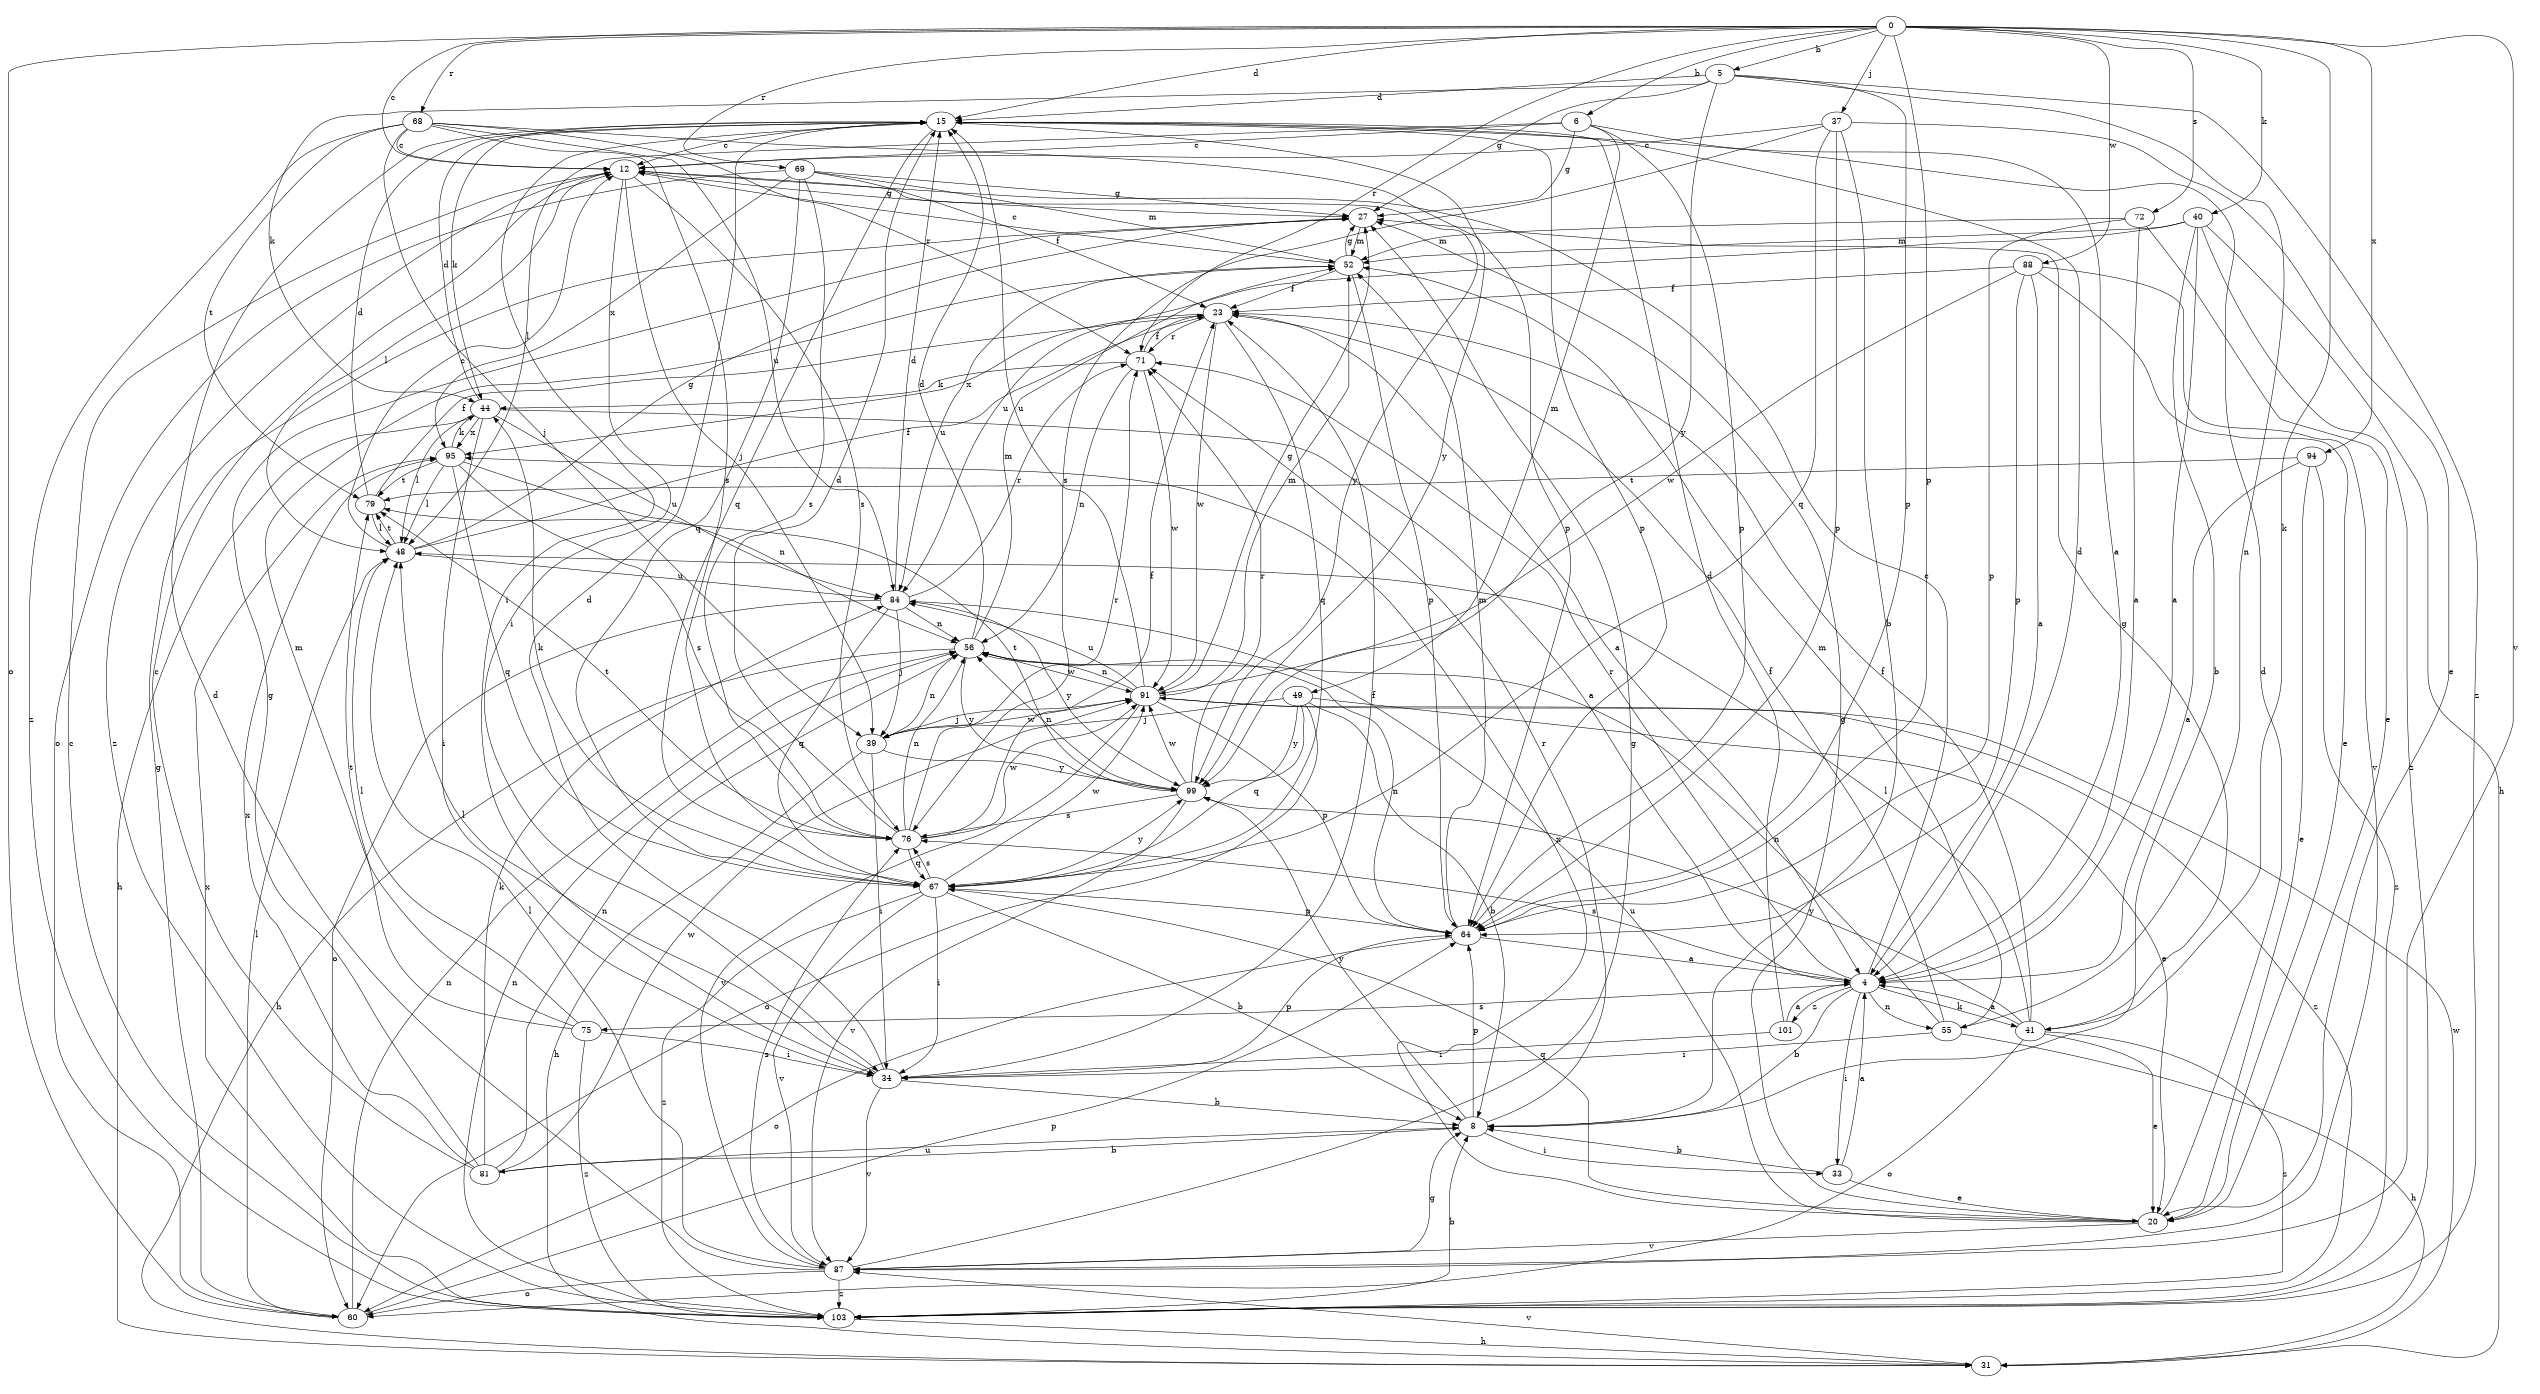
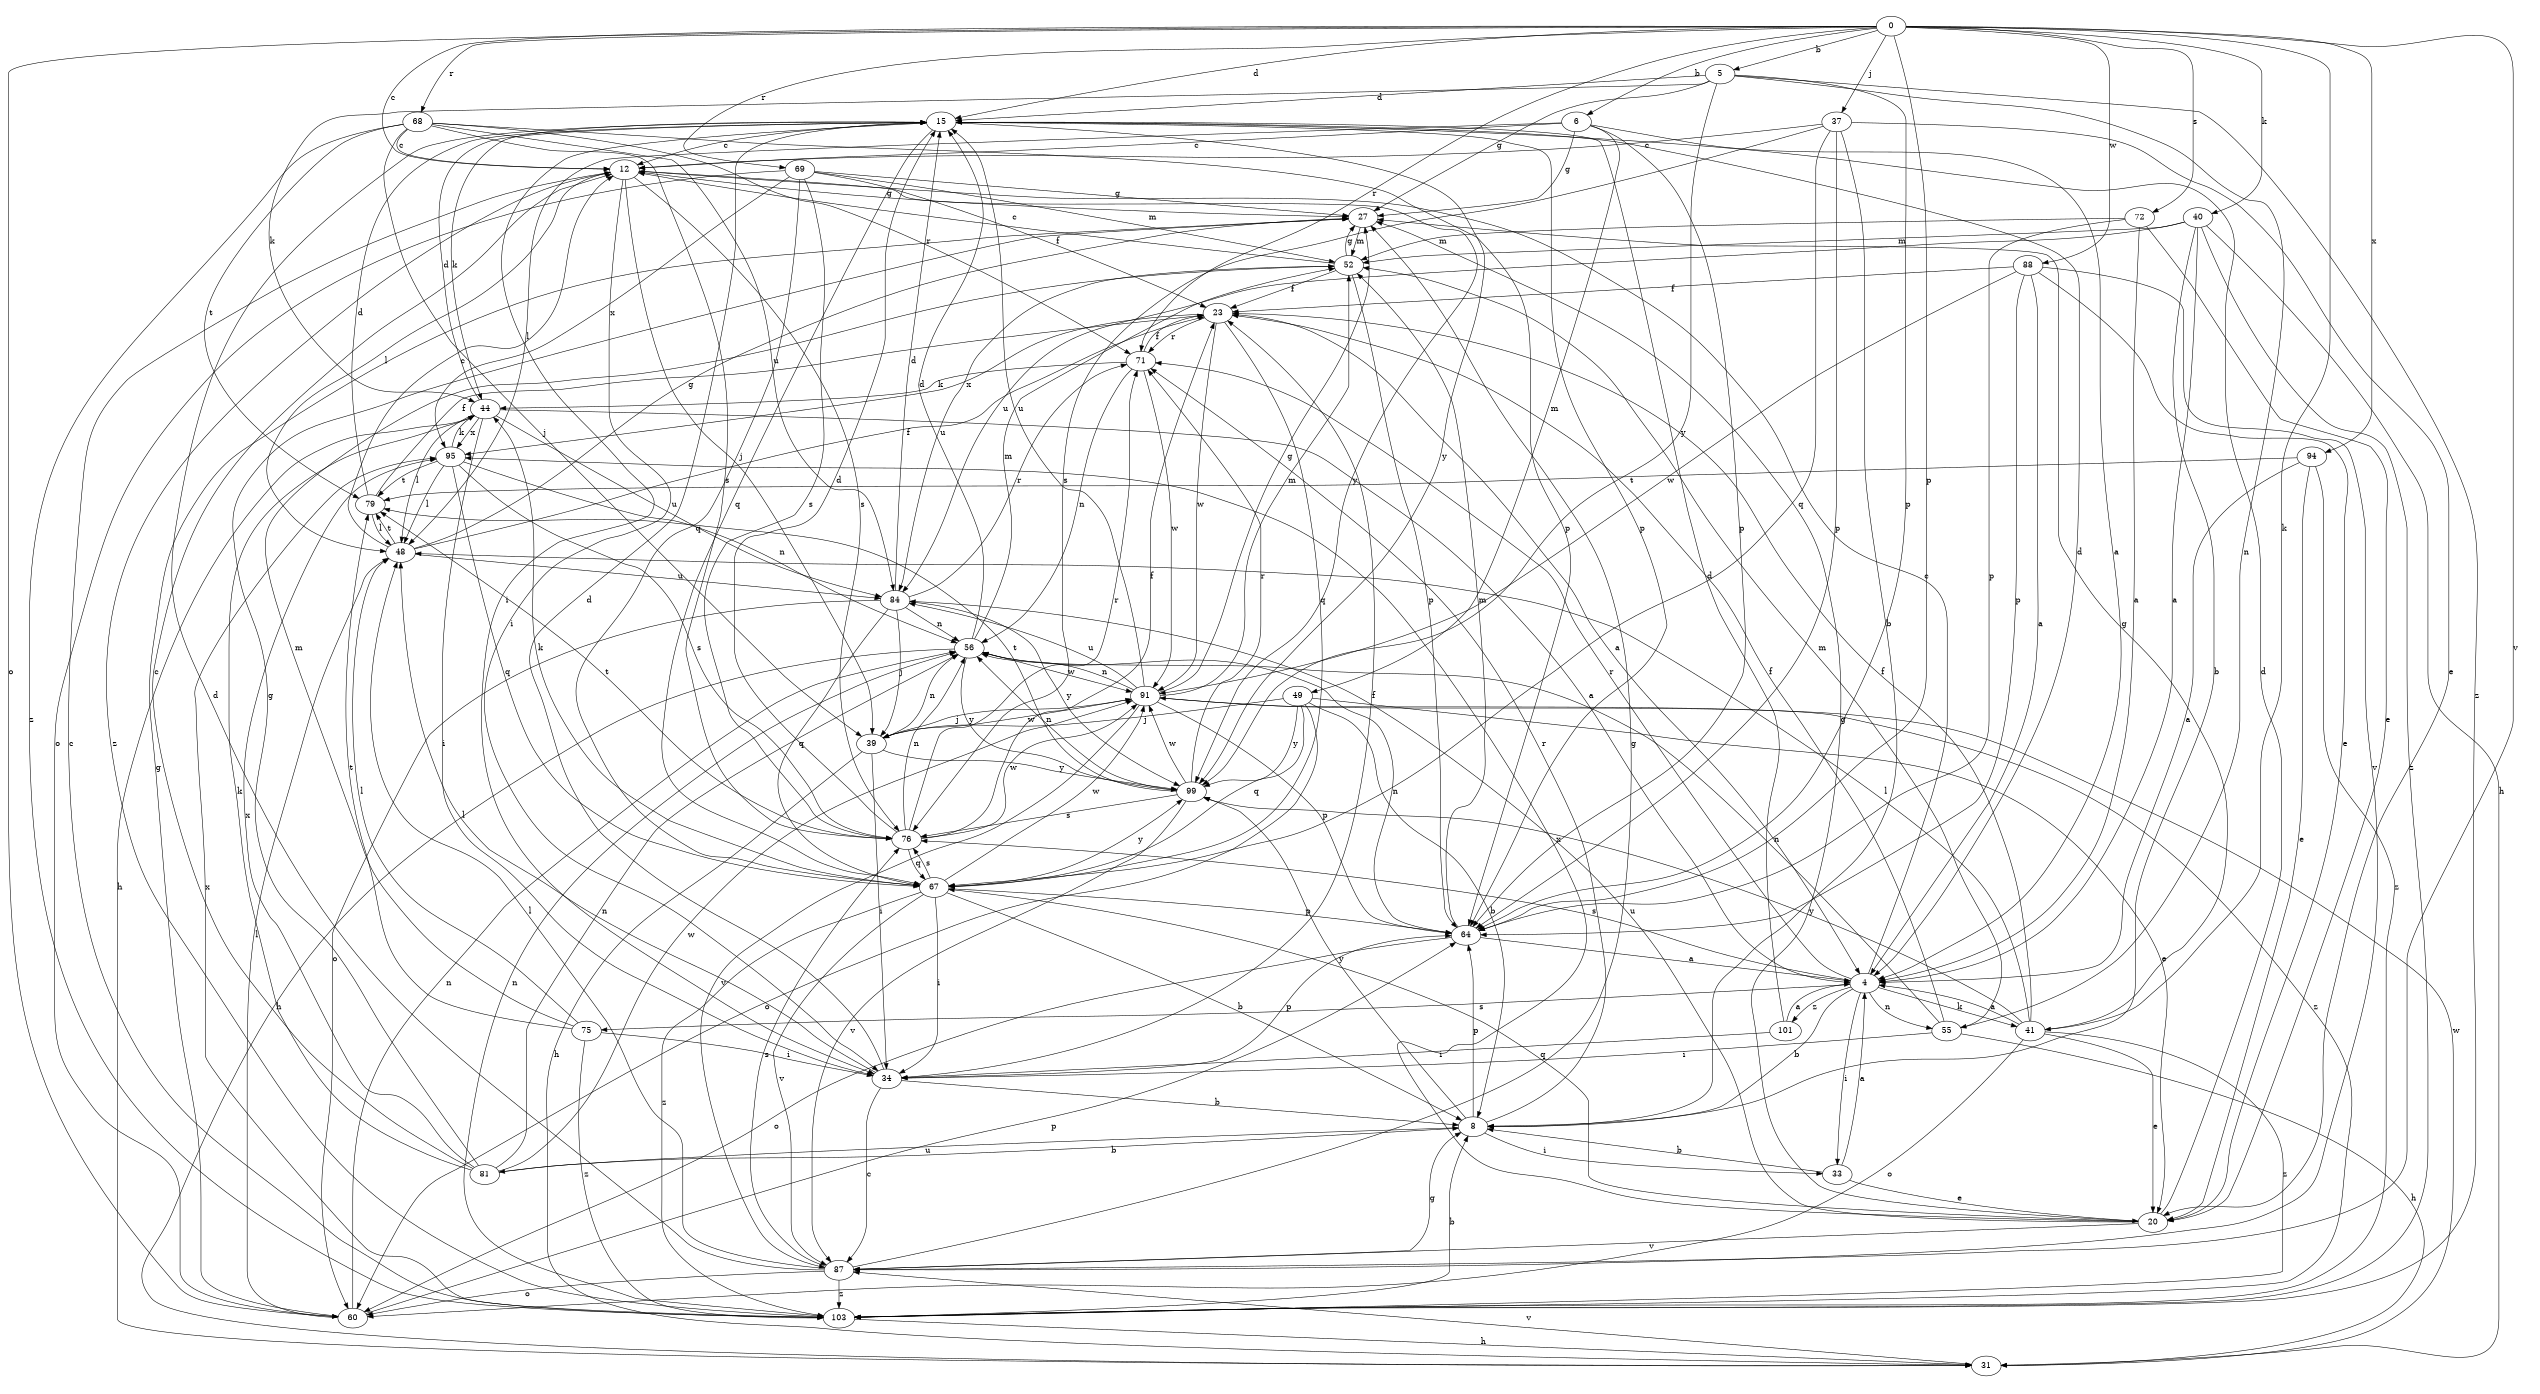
edge "81" -> "84": now "81" -> "44"
edge "34" -> "87": label "v" -> "c"
